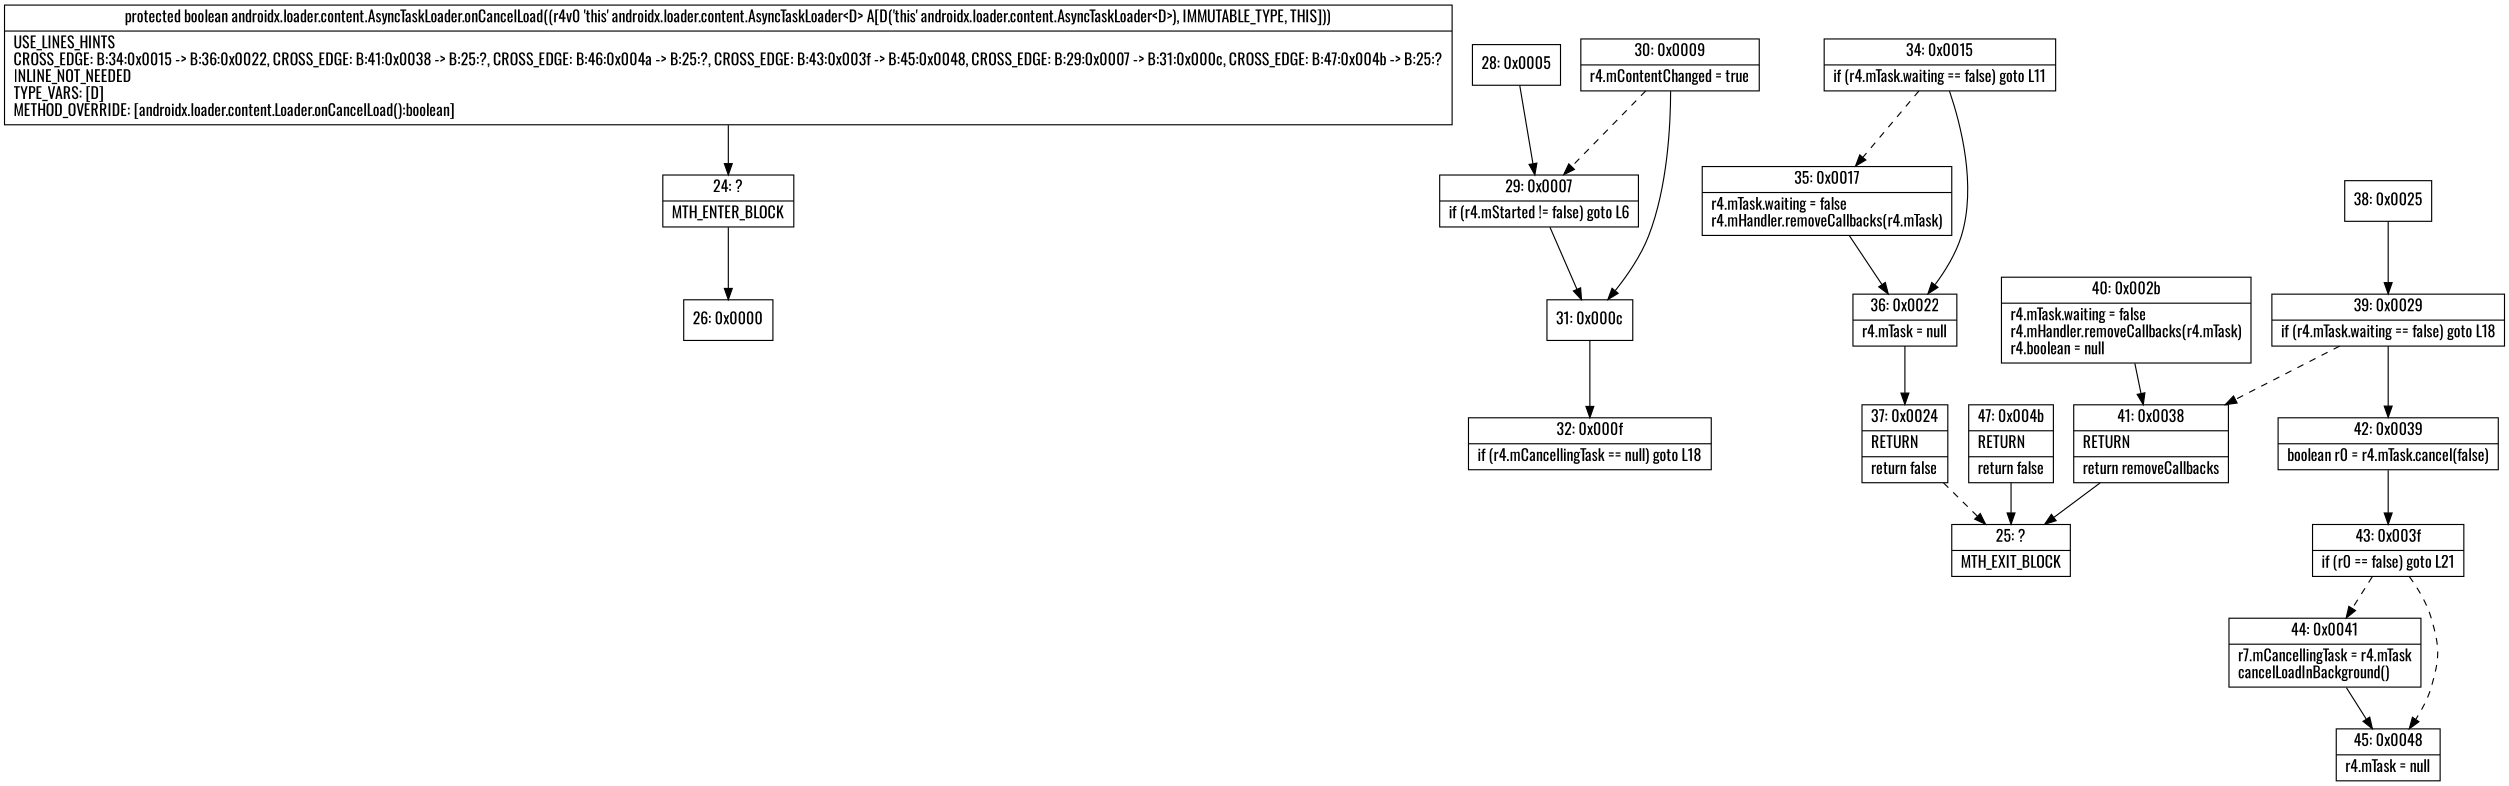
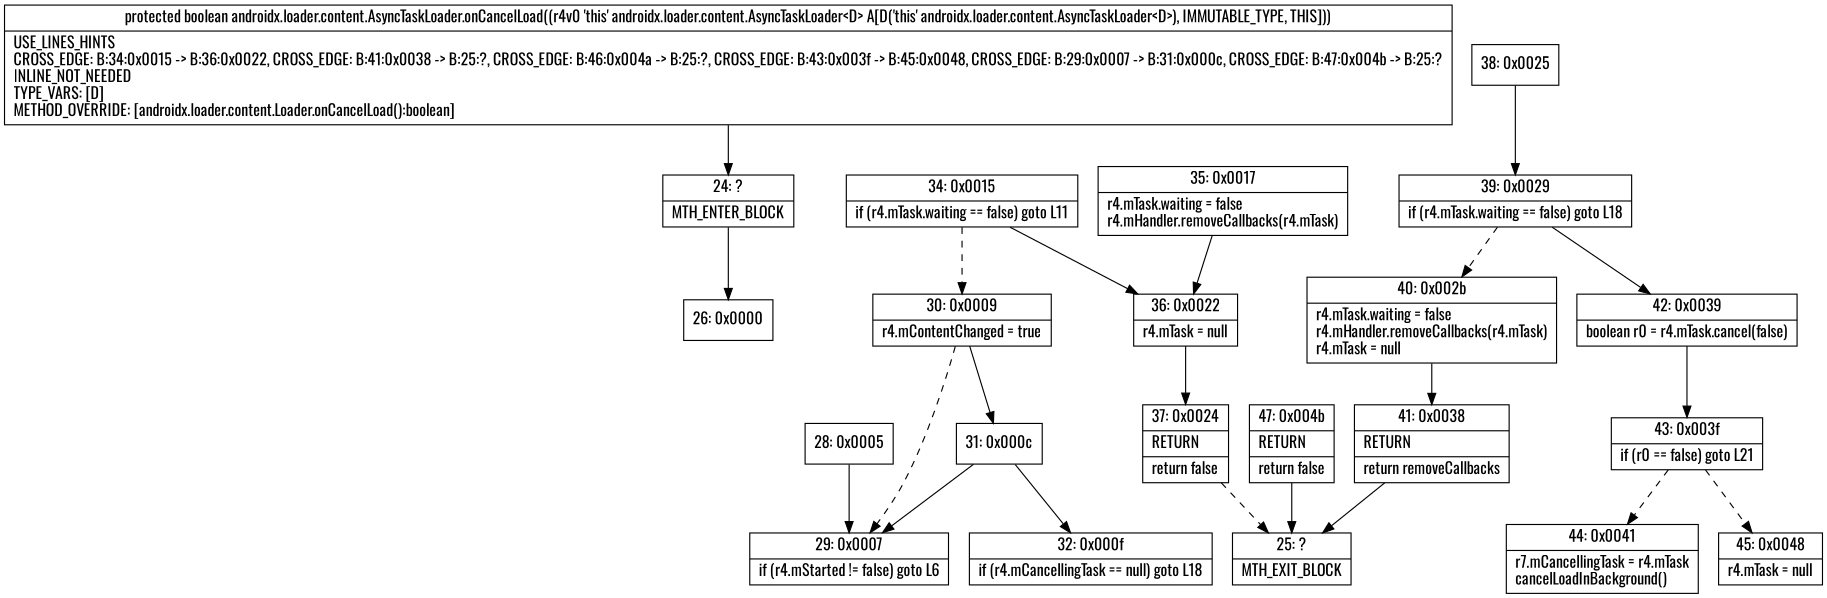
edge "34: 0x0015" -> "35: 0x0017": now "34: 0x0015" -> "30: 0x0009"
edge "29: 0x0007" -> "31: 0x000c": reversed
node "40: 0x002b": text "r4.boolean = null" -> "r4.mTask = null"
edge "39: 0x0029" -> "41: 0x0038": now "39: 0x0029" -> "40: 0x002b"
edge "44: 0x0041" -> "45: 0x0048": removed
